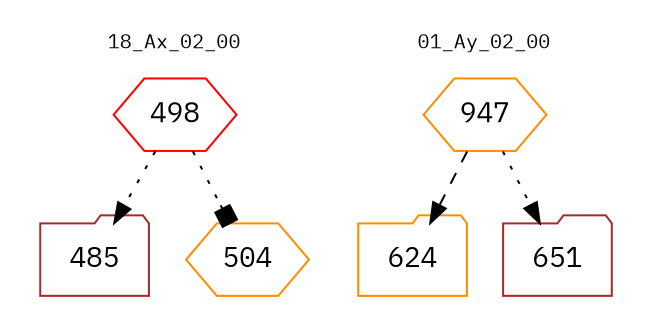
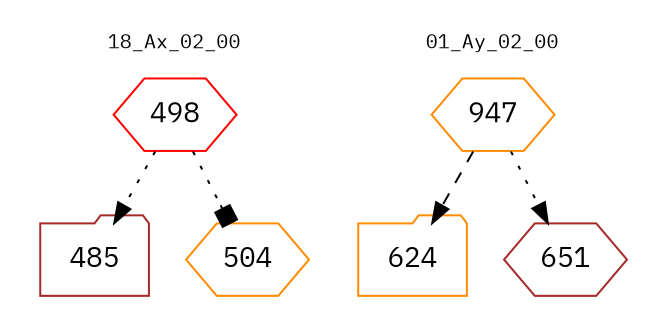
node "651": shape folder -> hexagon
